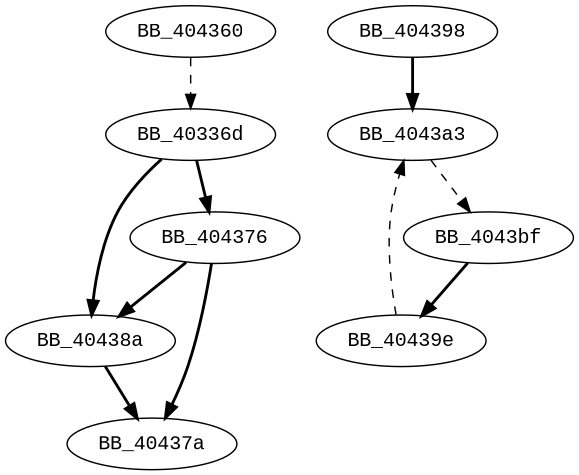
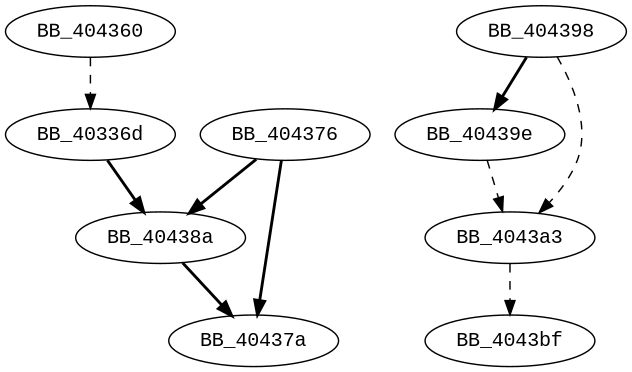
edge "BB_404398" -> "BB_4043a3": style bold -> dashed
edge "BB_40336d" -> "BB_404376": removed
edge "BB_4043bf" -> "BB_40439e": now "BB_404398" -> "BB_40439e"
